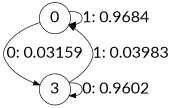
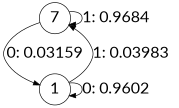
node "0": label "0" -> "7"
node "3": label "3" -> "1"
